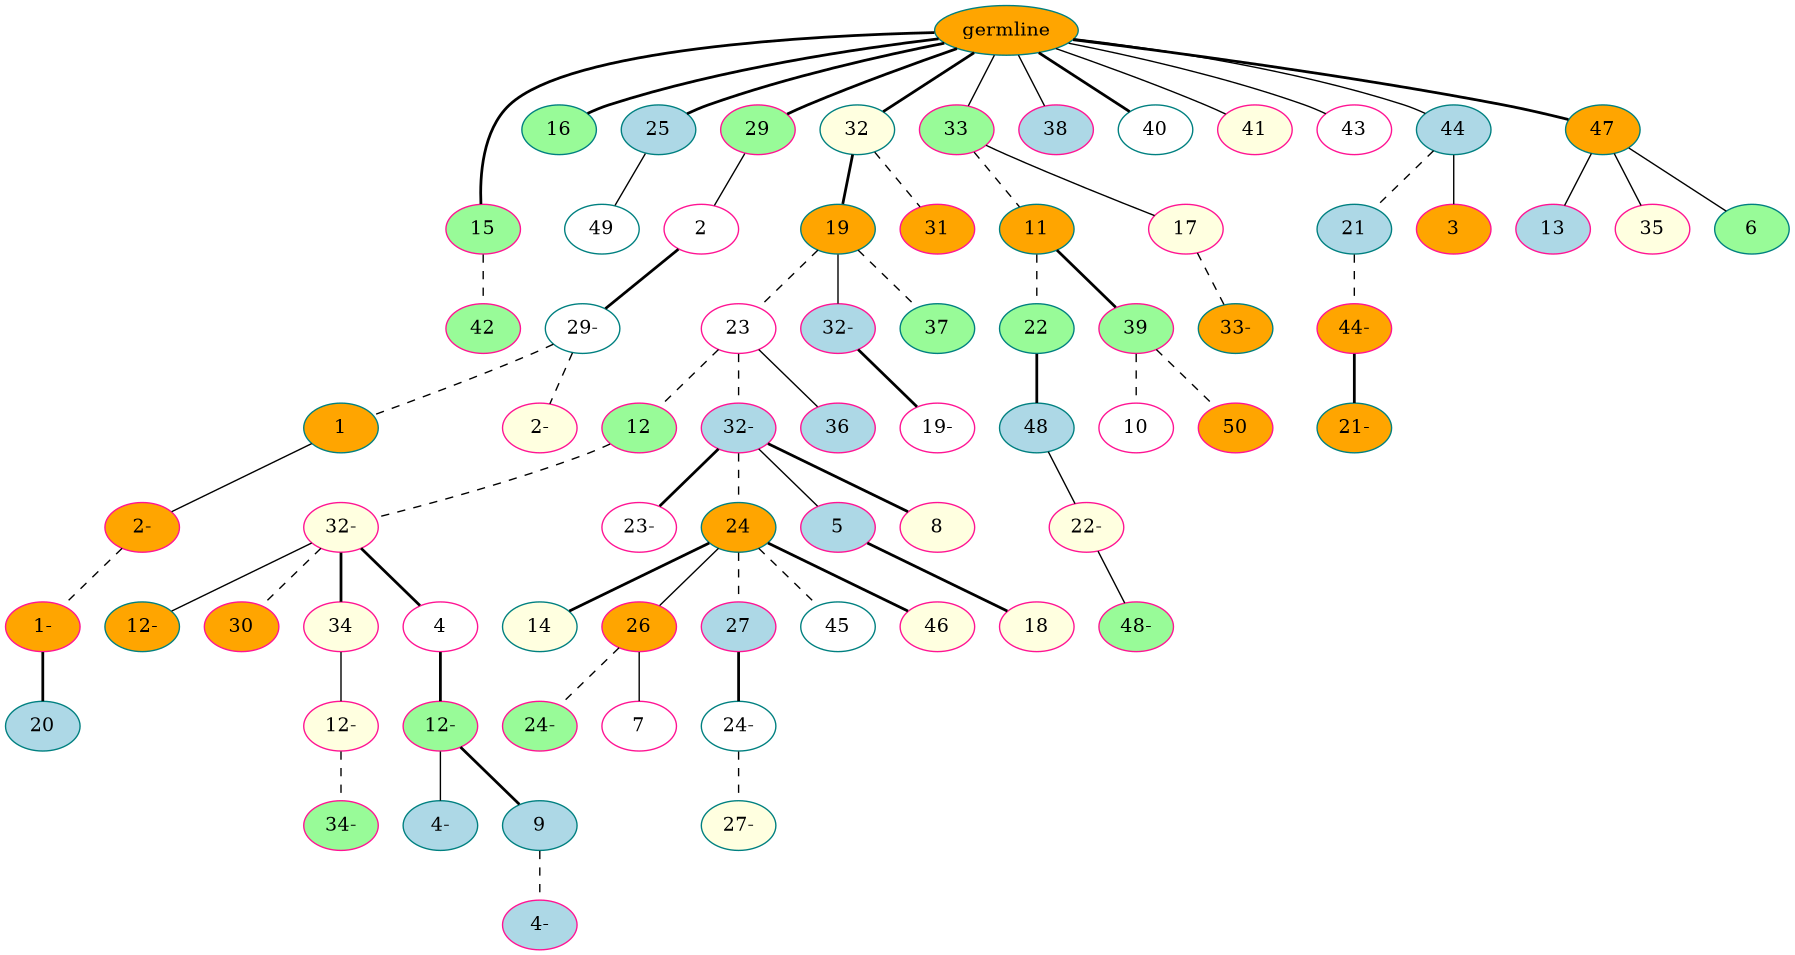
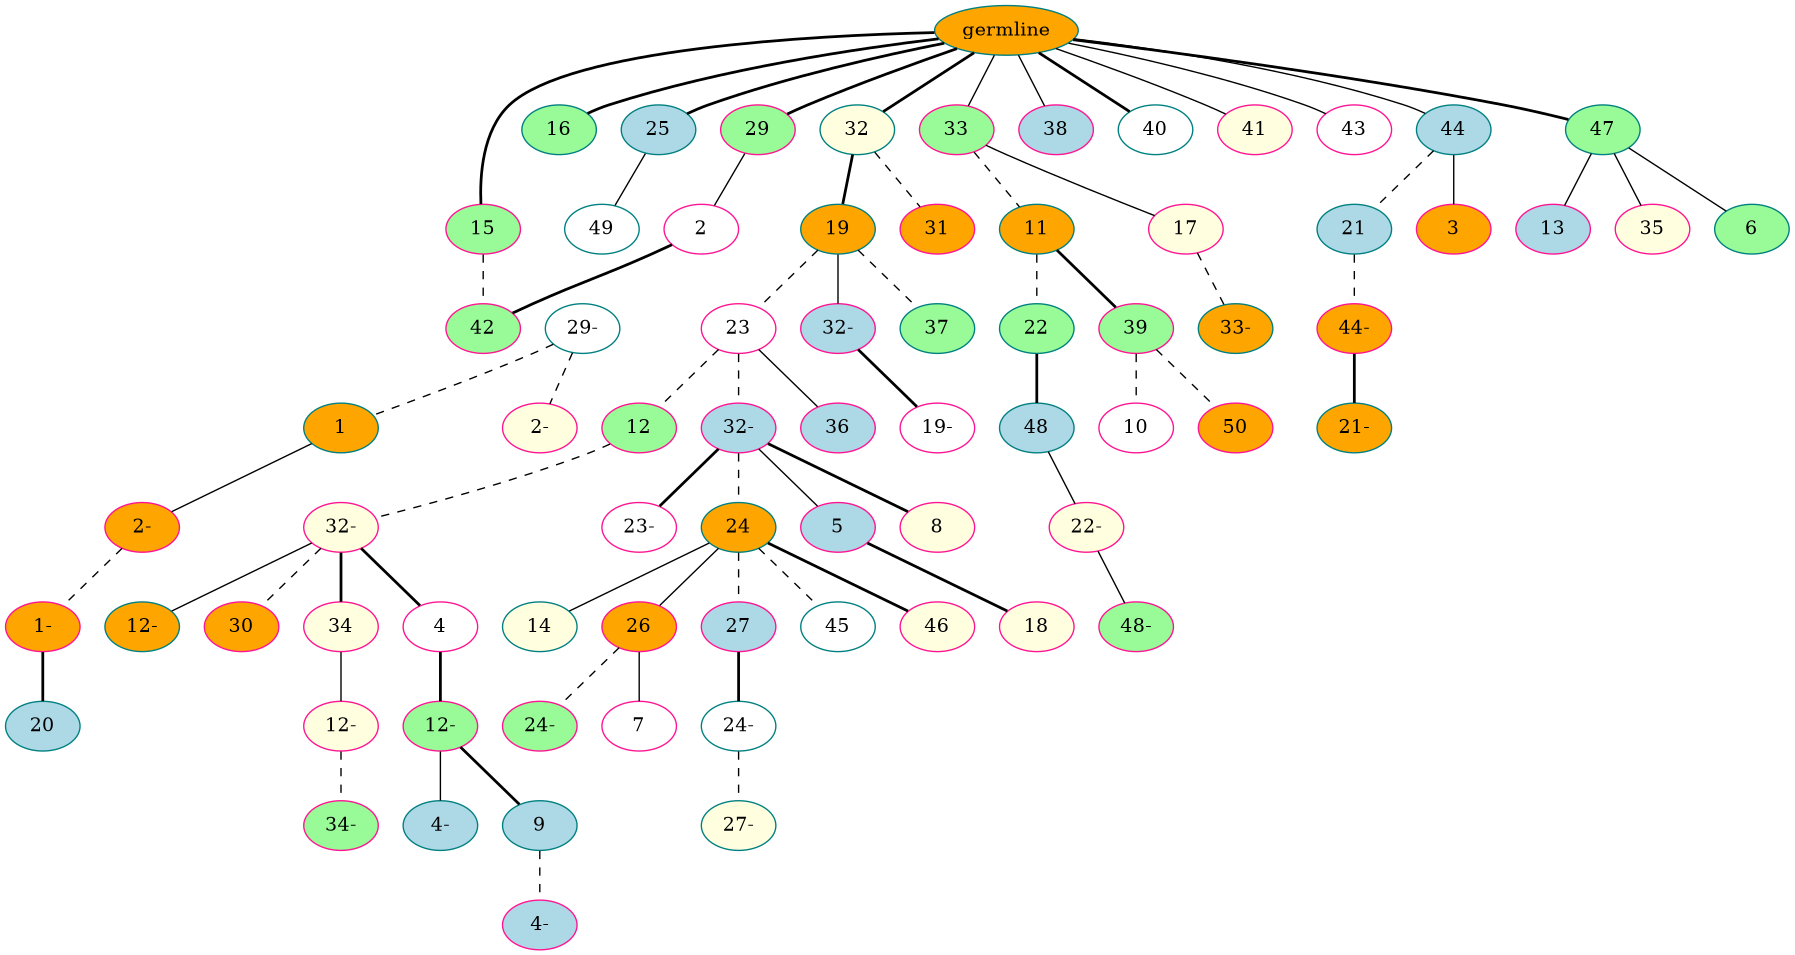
node "47": fillcolor orange -> palegreen
edge "2" -- "29-": now "2" -- "42"
edge "24" -- "14": style bold -> solid
